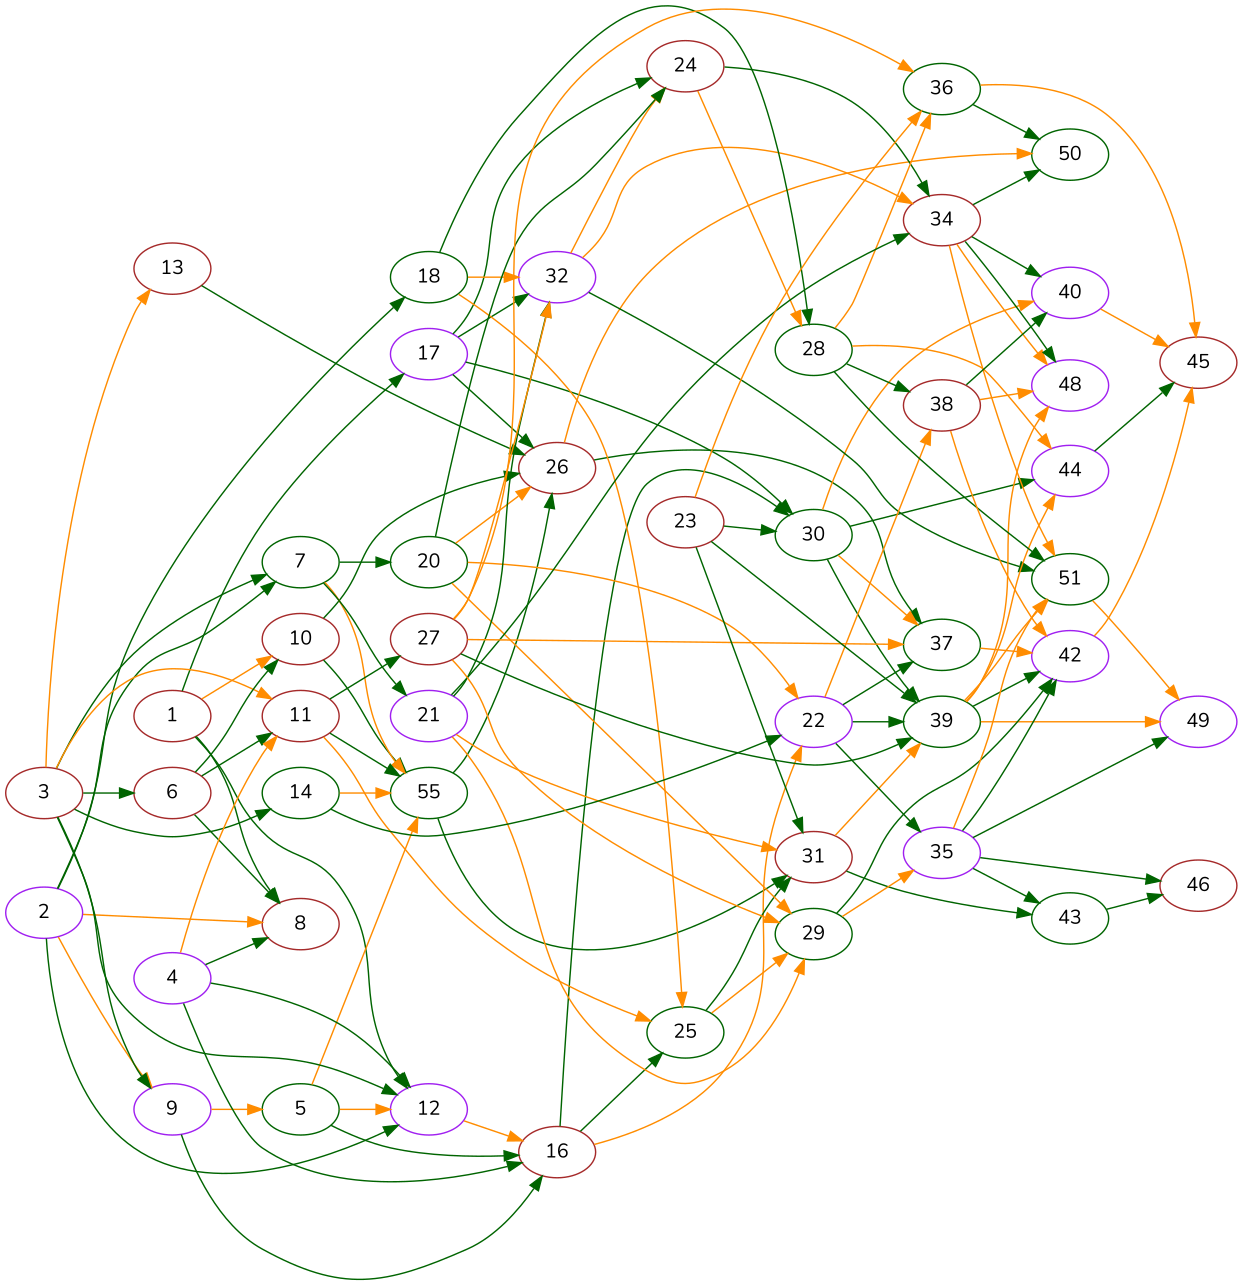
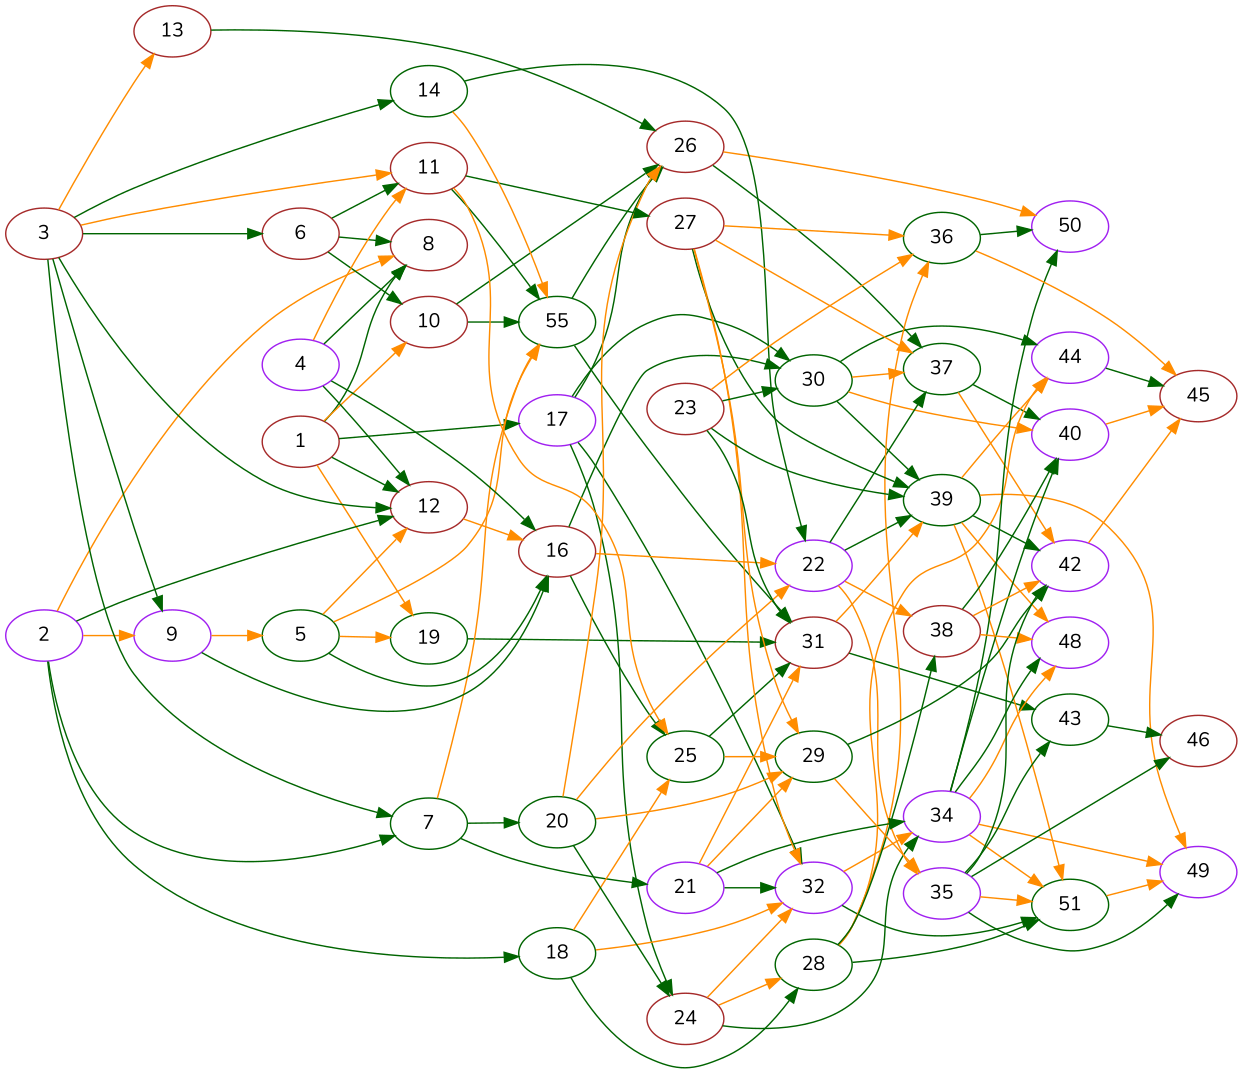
node "50": color darkgreen -> purple
edge "32" -> "24": reversed
node "34": color brown -> purple
edge "37" -> "40": added
node "19": added
edge "22" -> "35": color darkgreen -> darkorange
edge "34" -> "49": added
node "12": color purple -> brown
